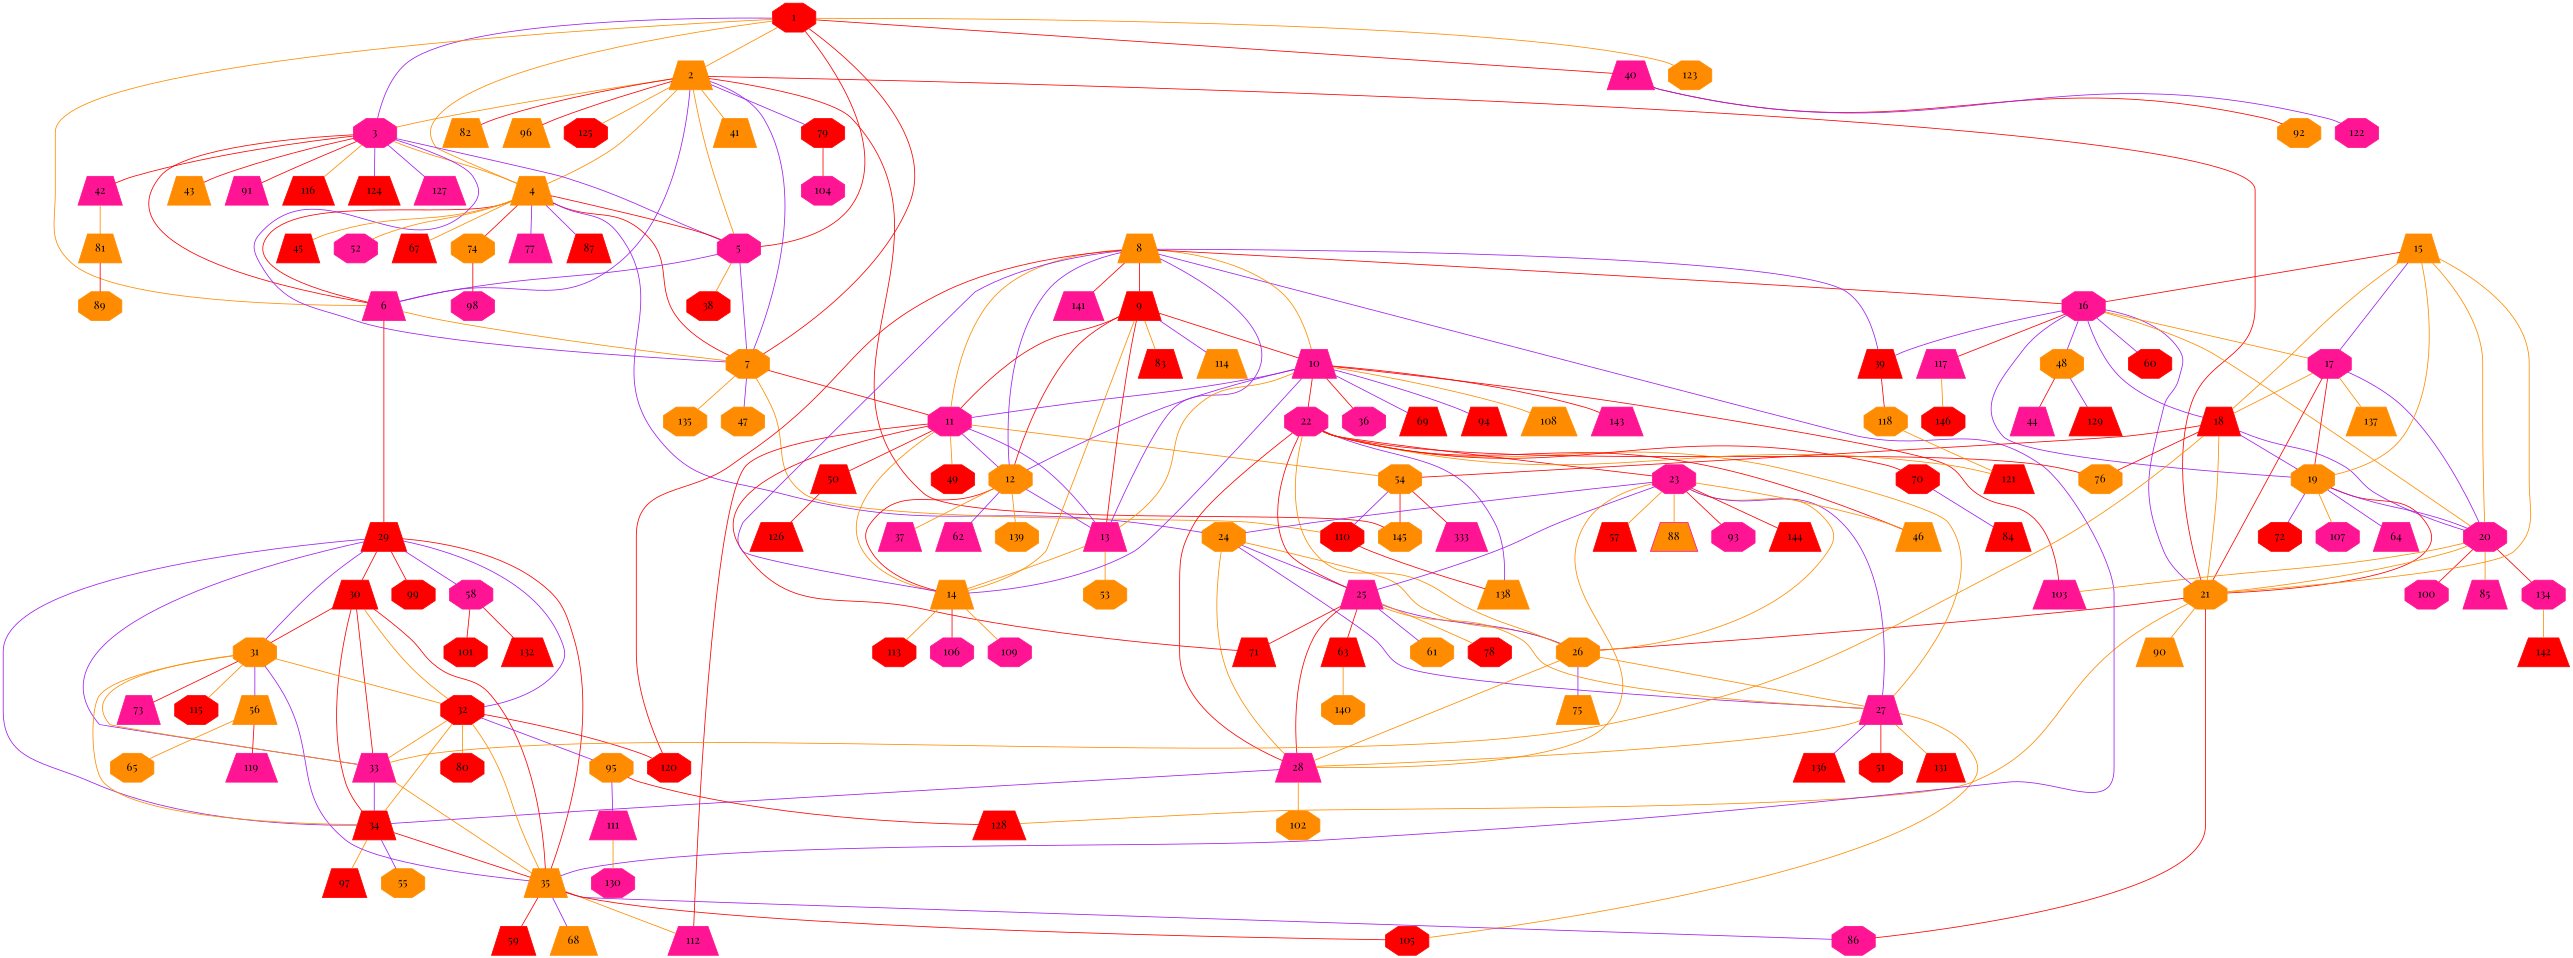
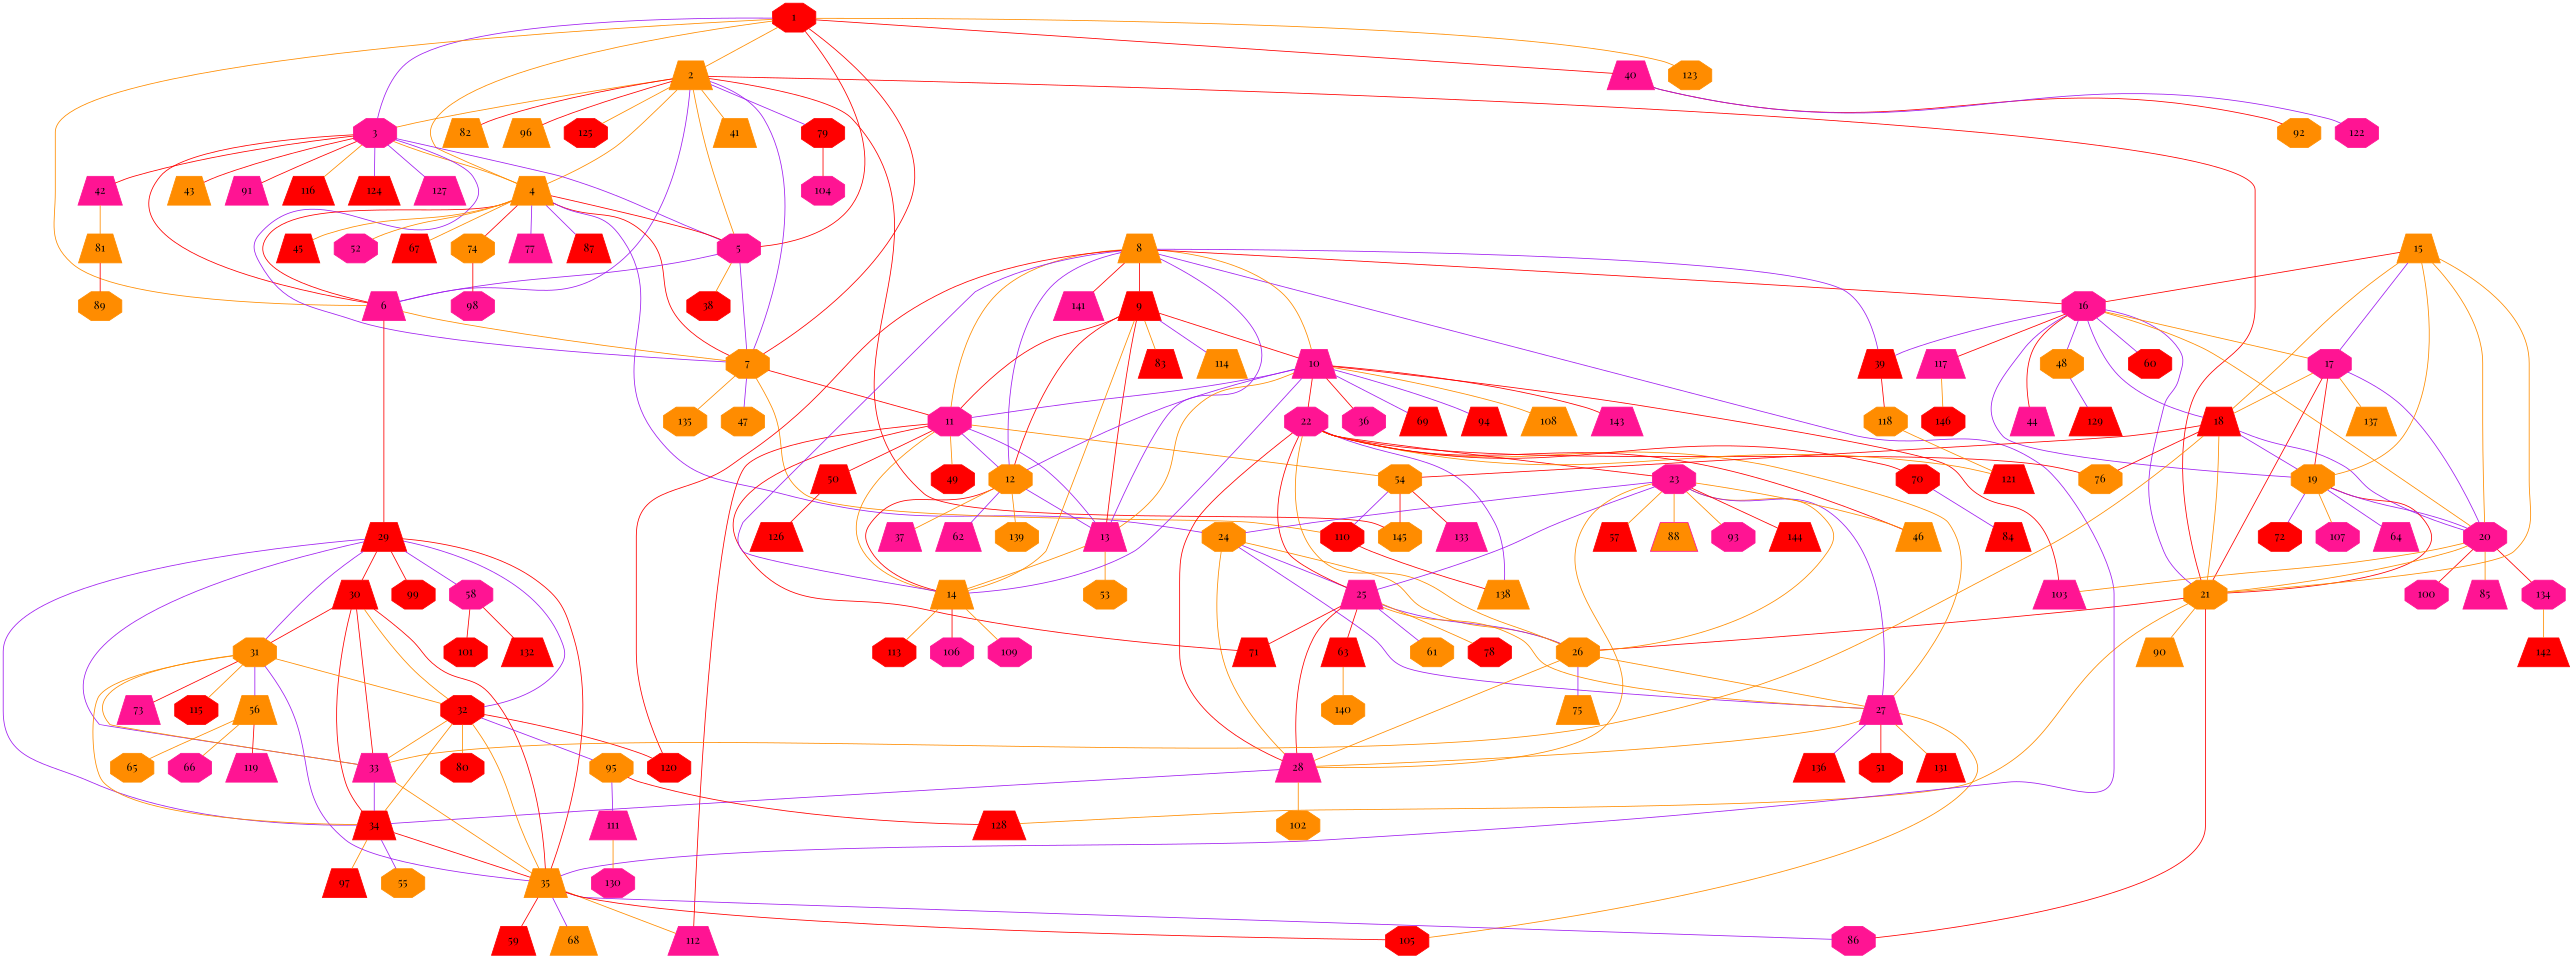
edge "48" -- "44": now "16" -- "44"
edge "23" -- "93": color red -> darkorange
node "333": label "333" -> "133"
node "66": added
